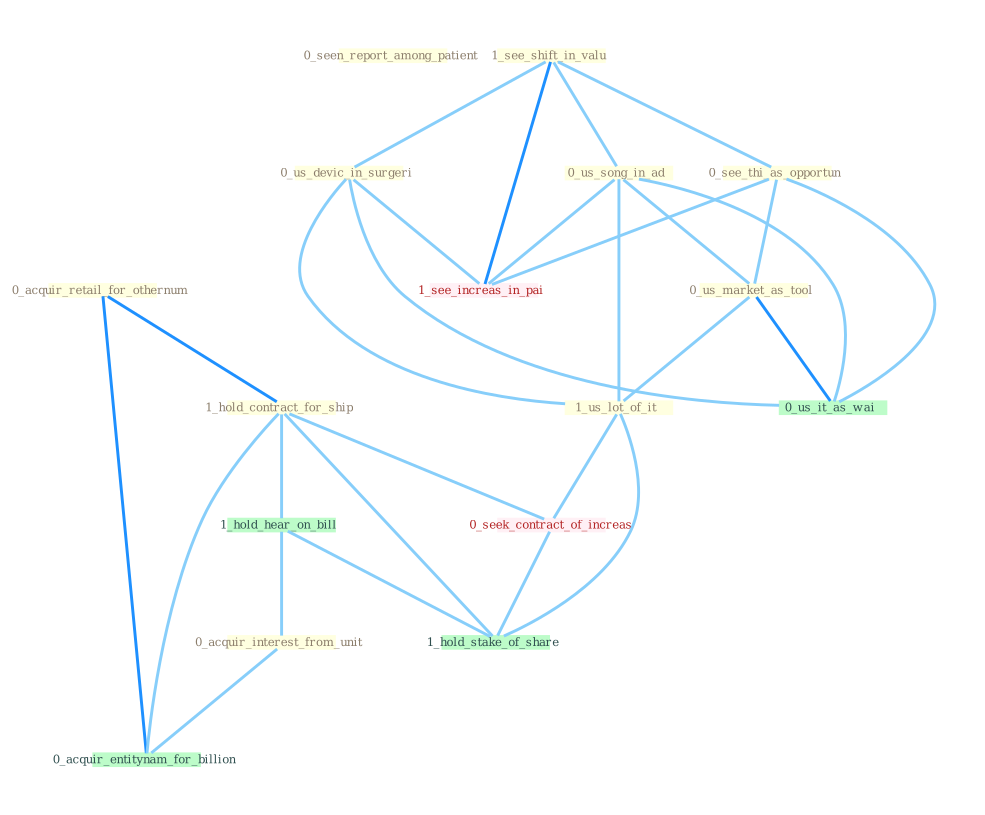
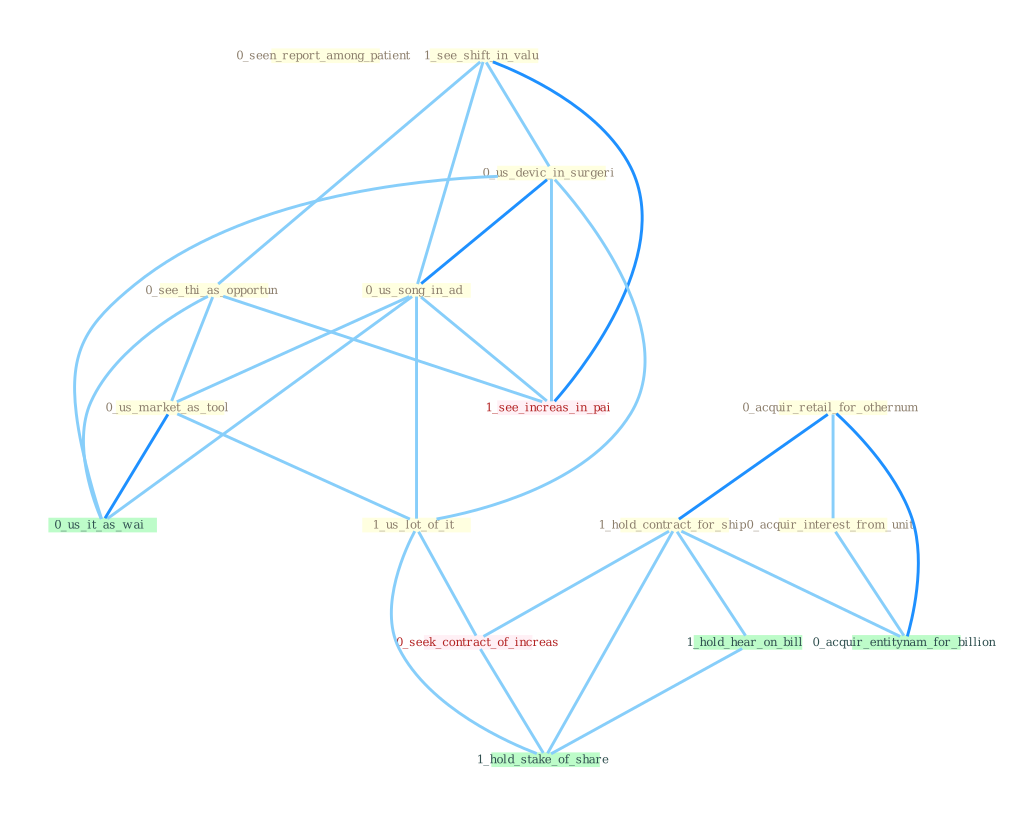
edge "0_us_devic_in_surgeri" -- "0_us_song_in_ad": added
edge "1_hold_hear_on_bill" -- "0_acquir_interest_from_unit": now "0_acquir_retail_for_othernum" -- "0_acquir_interest_from_unit"
